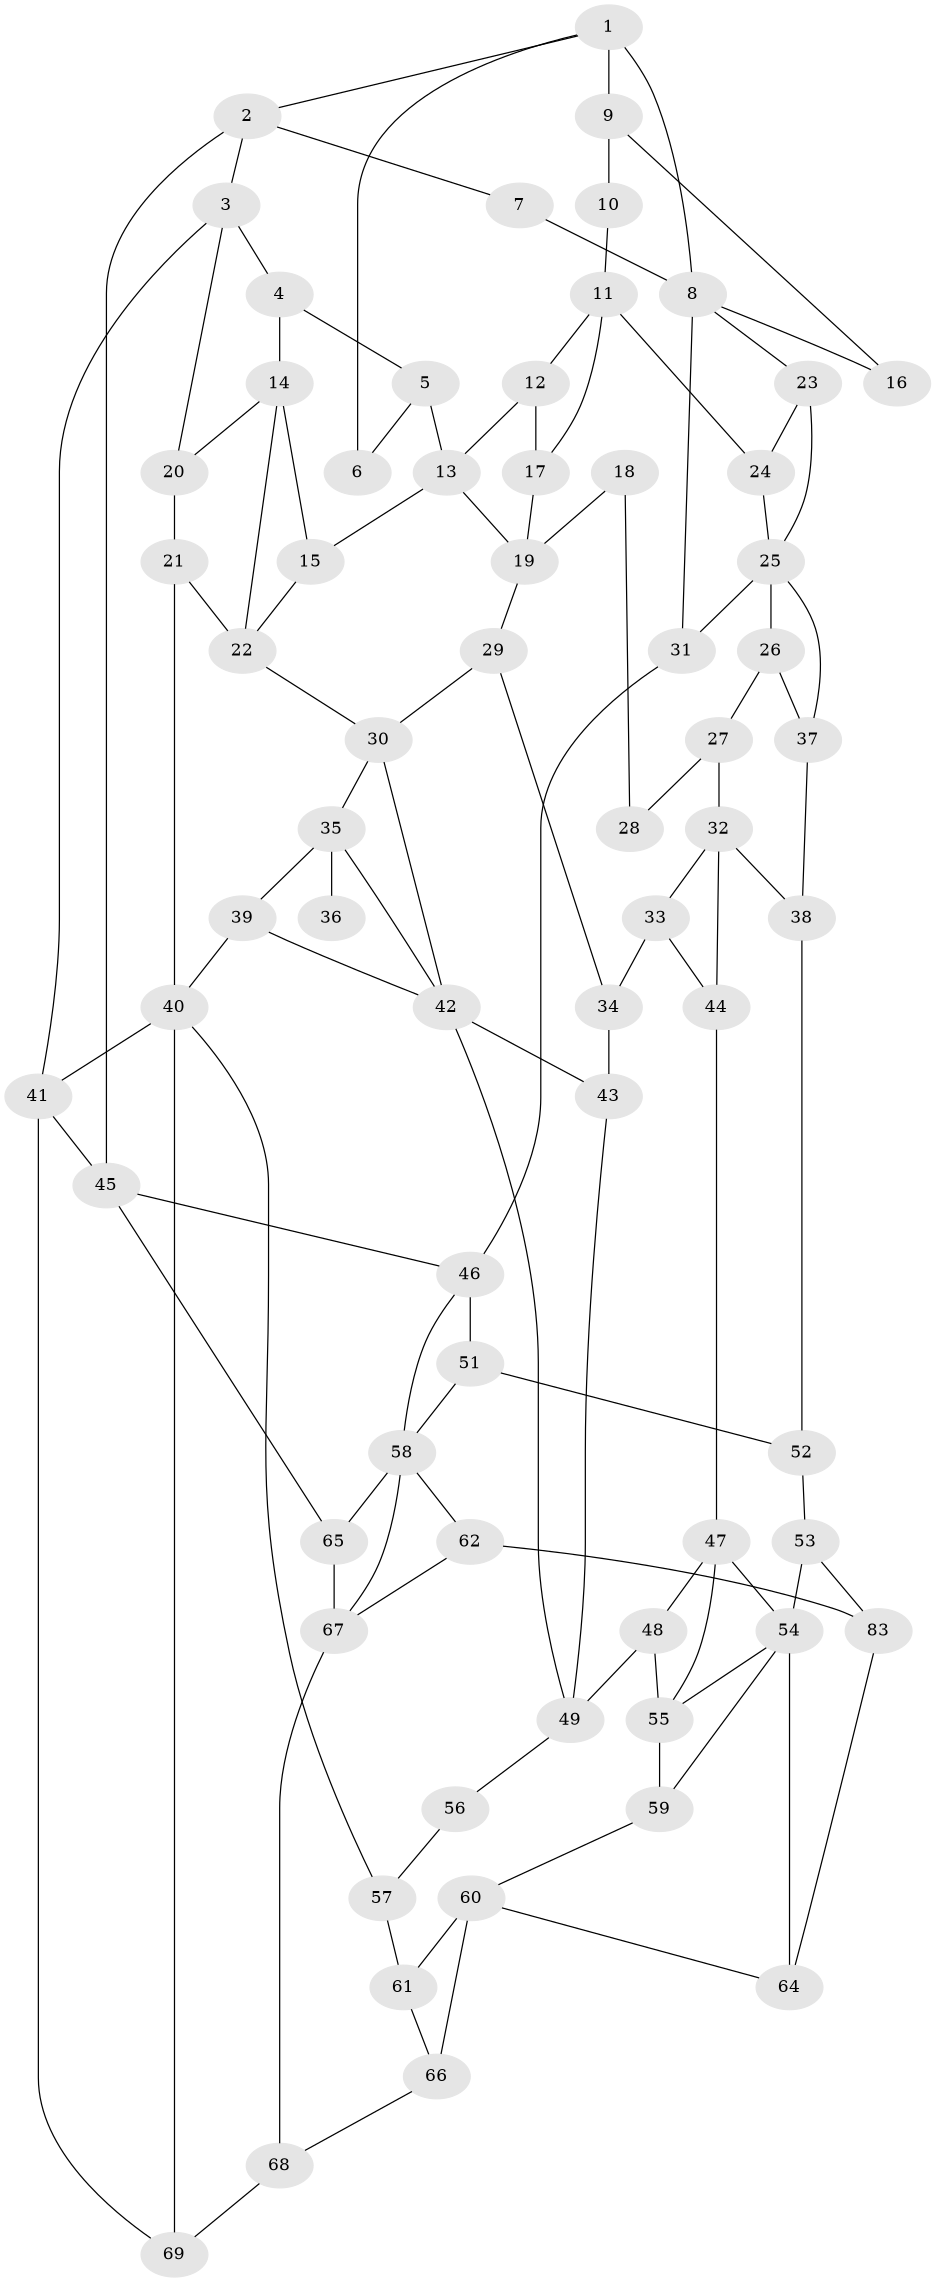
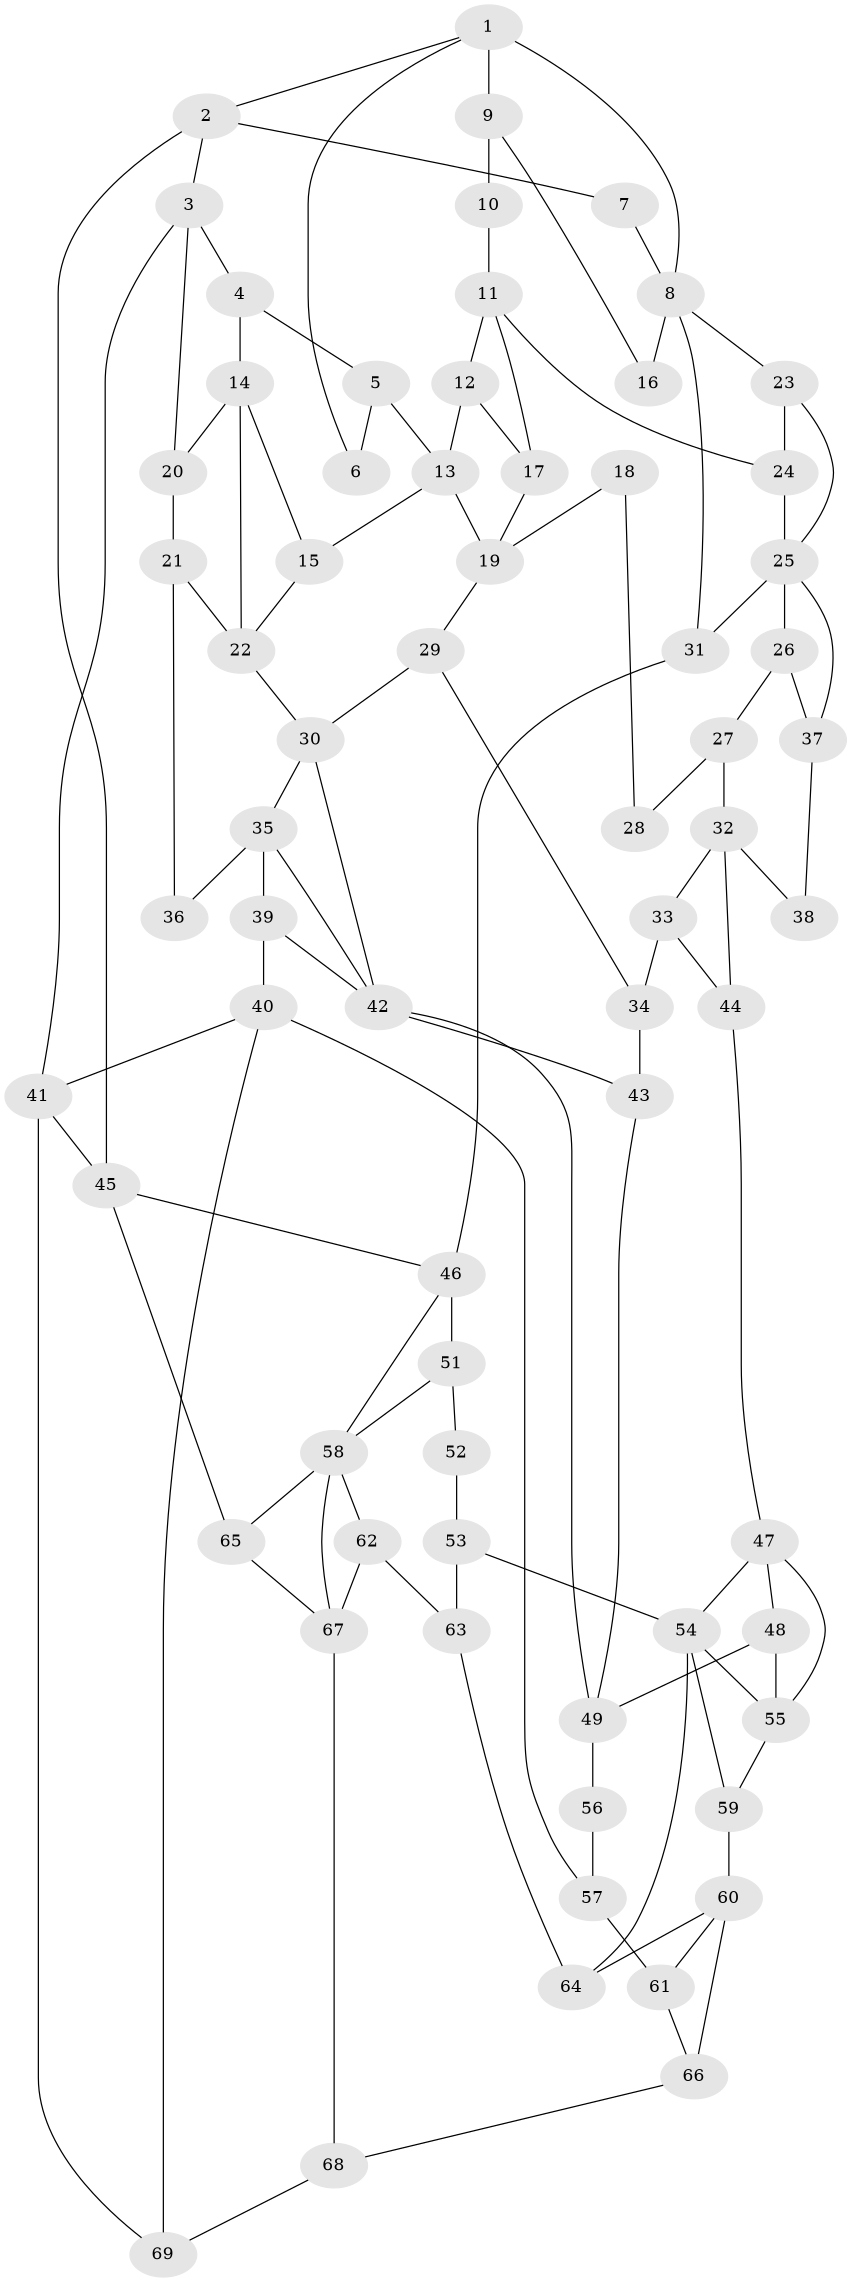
edge "21" -- "40": now "21" -- "36"
edge "38" -- "52": removed
node "83": label "83" -> "63"
